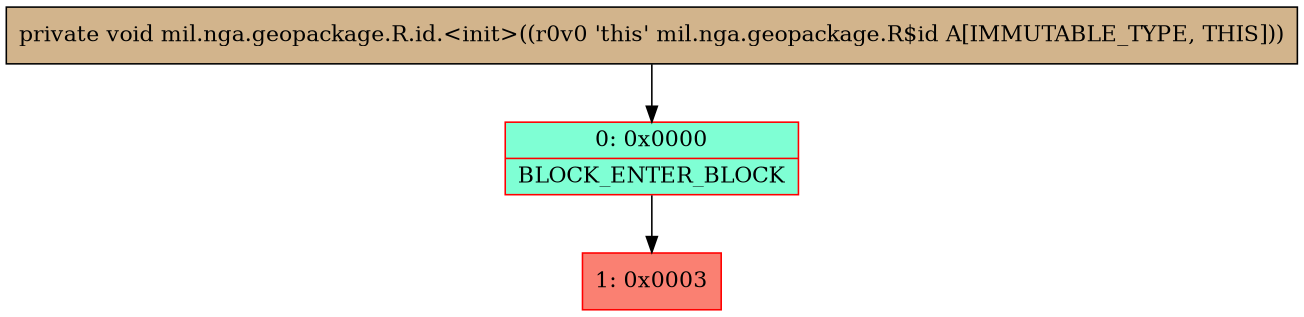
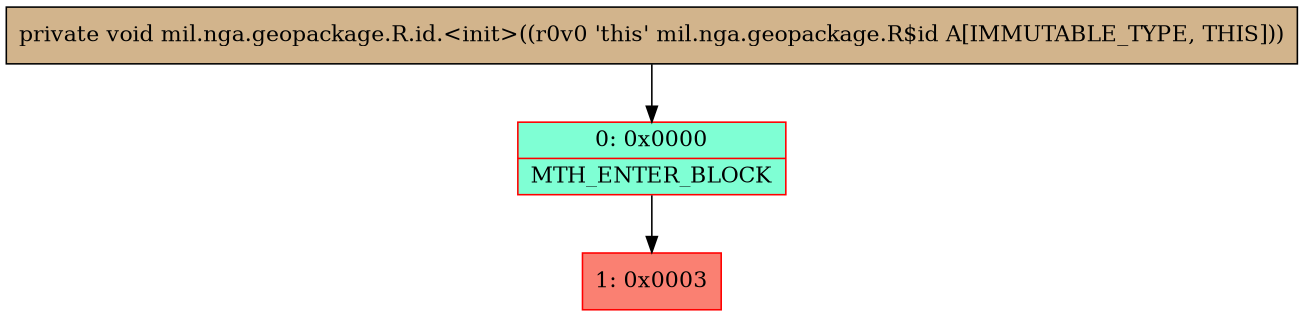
node "0: 0x0000": text "BLOCK_ENTER_BLOCK" -> "MTH_ENTER_BLOCK"
